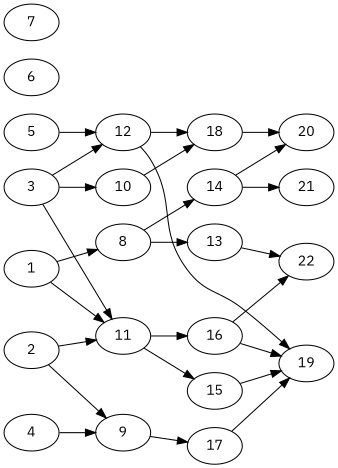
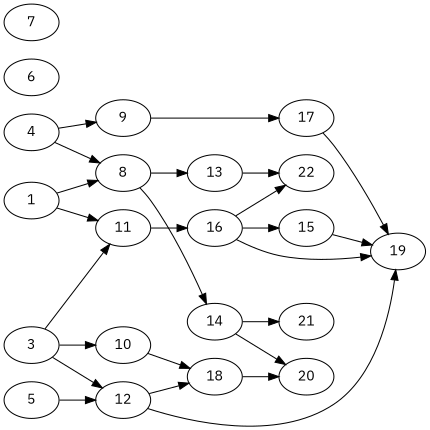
edge "4" -> "8": added
node "2": removed
edge "11" -> "15": now "16" -> "15"
